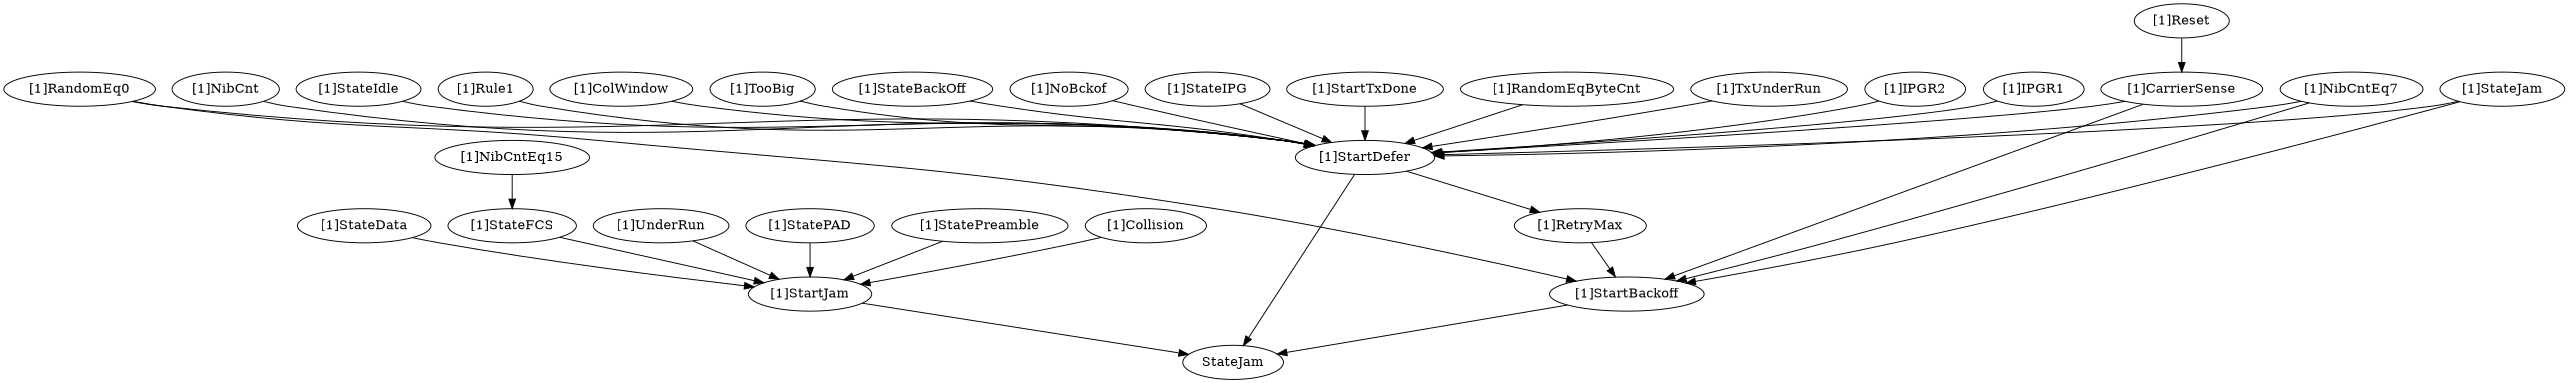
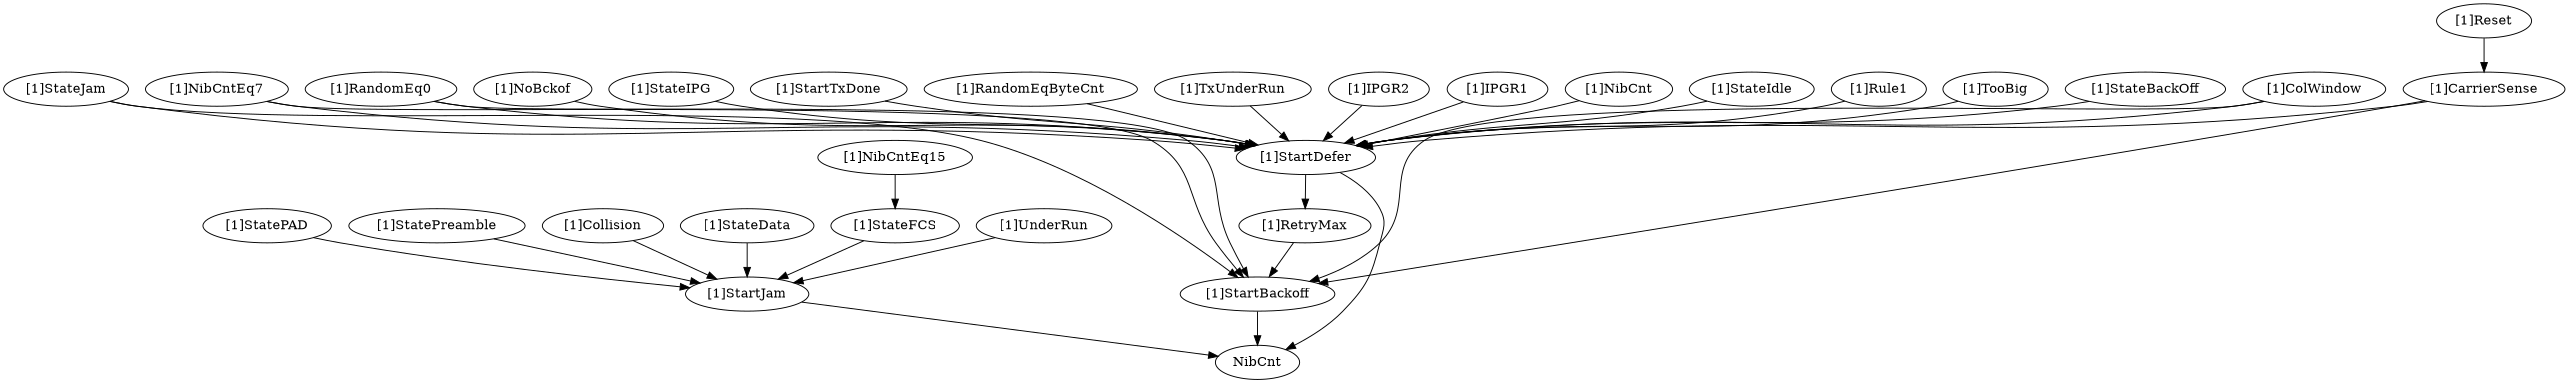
edge "[1]ColWindow" -> "[1]StartBackoff": added
node "StateJam": label "StateJam" -> "NibCnt"
